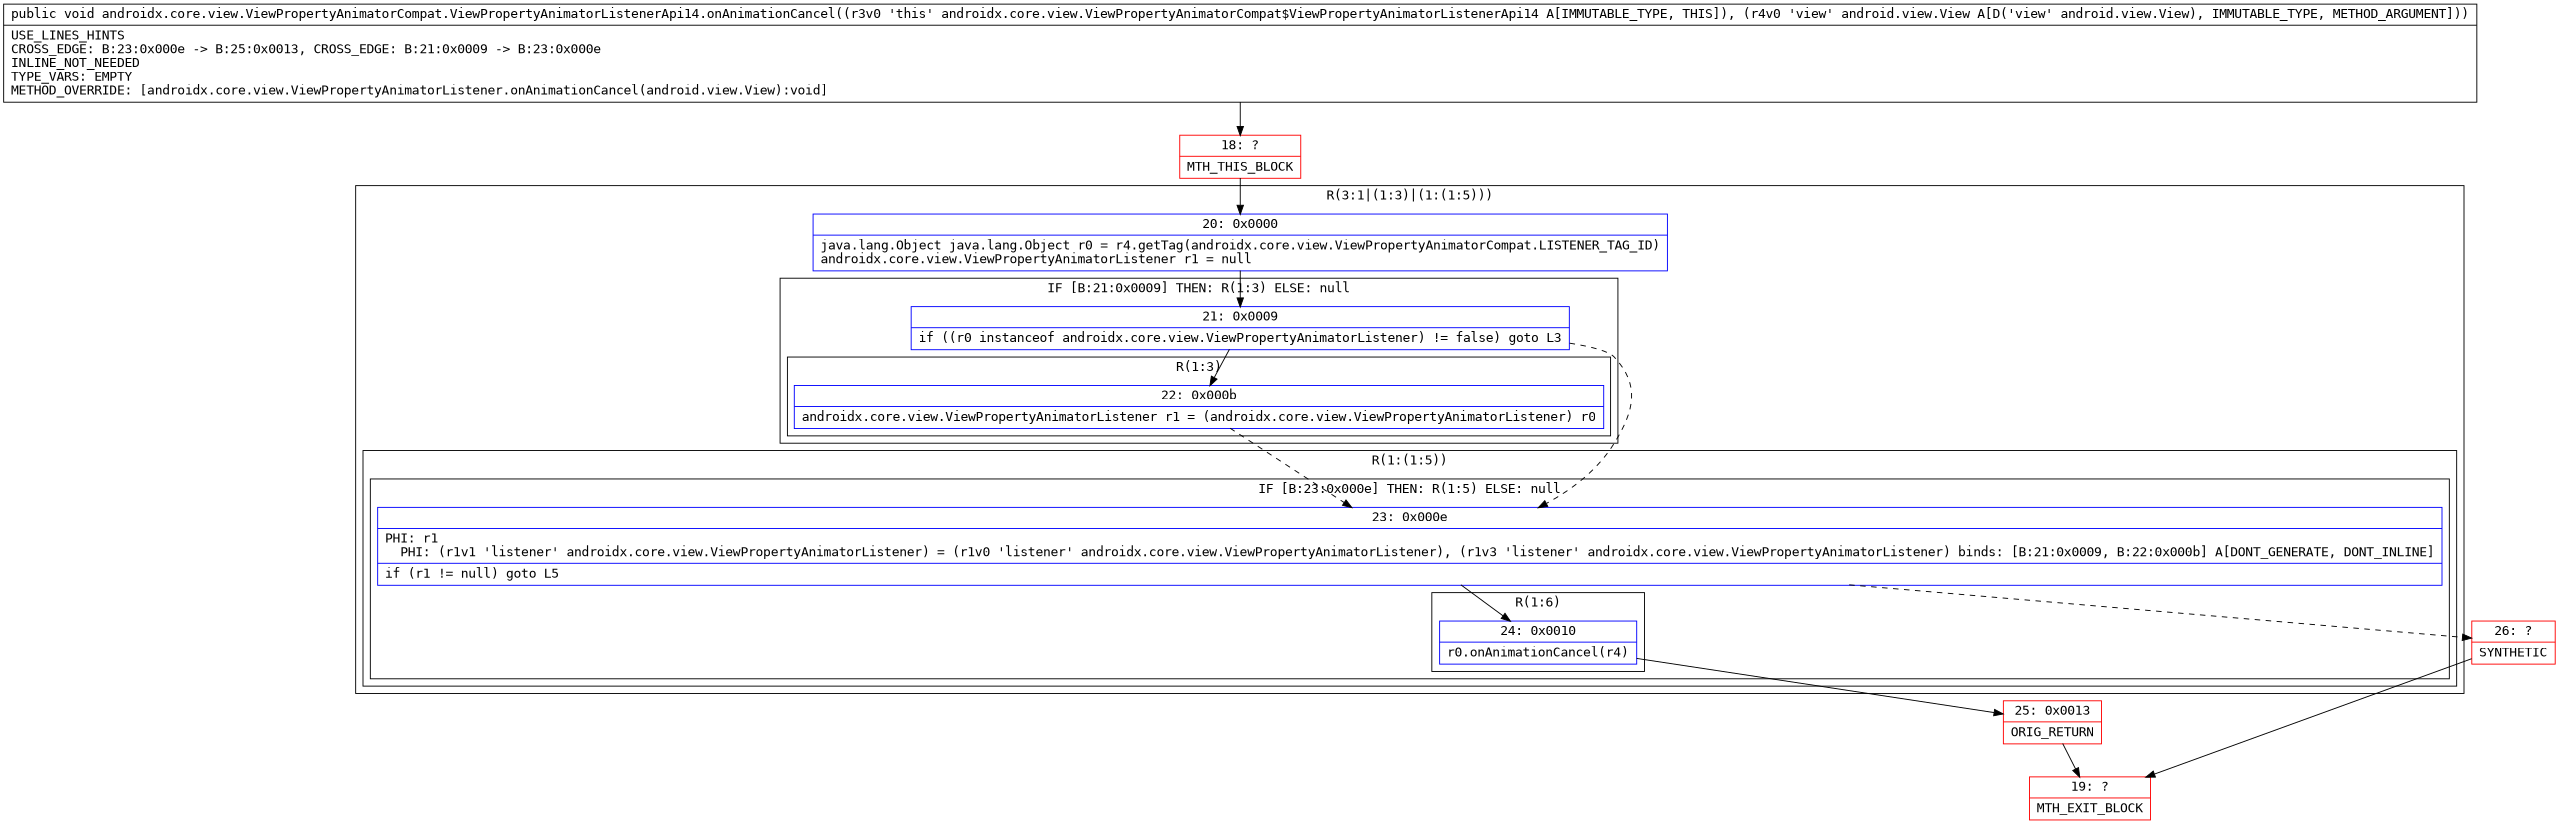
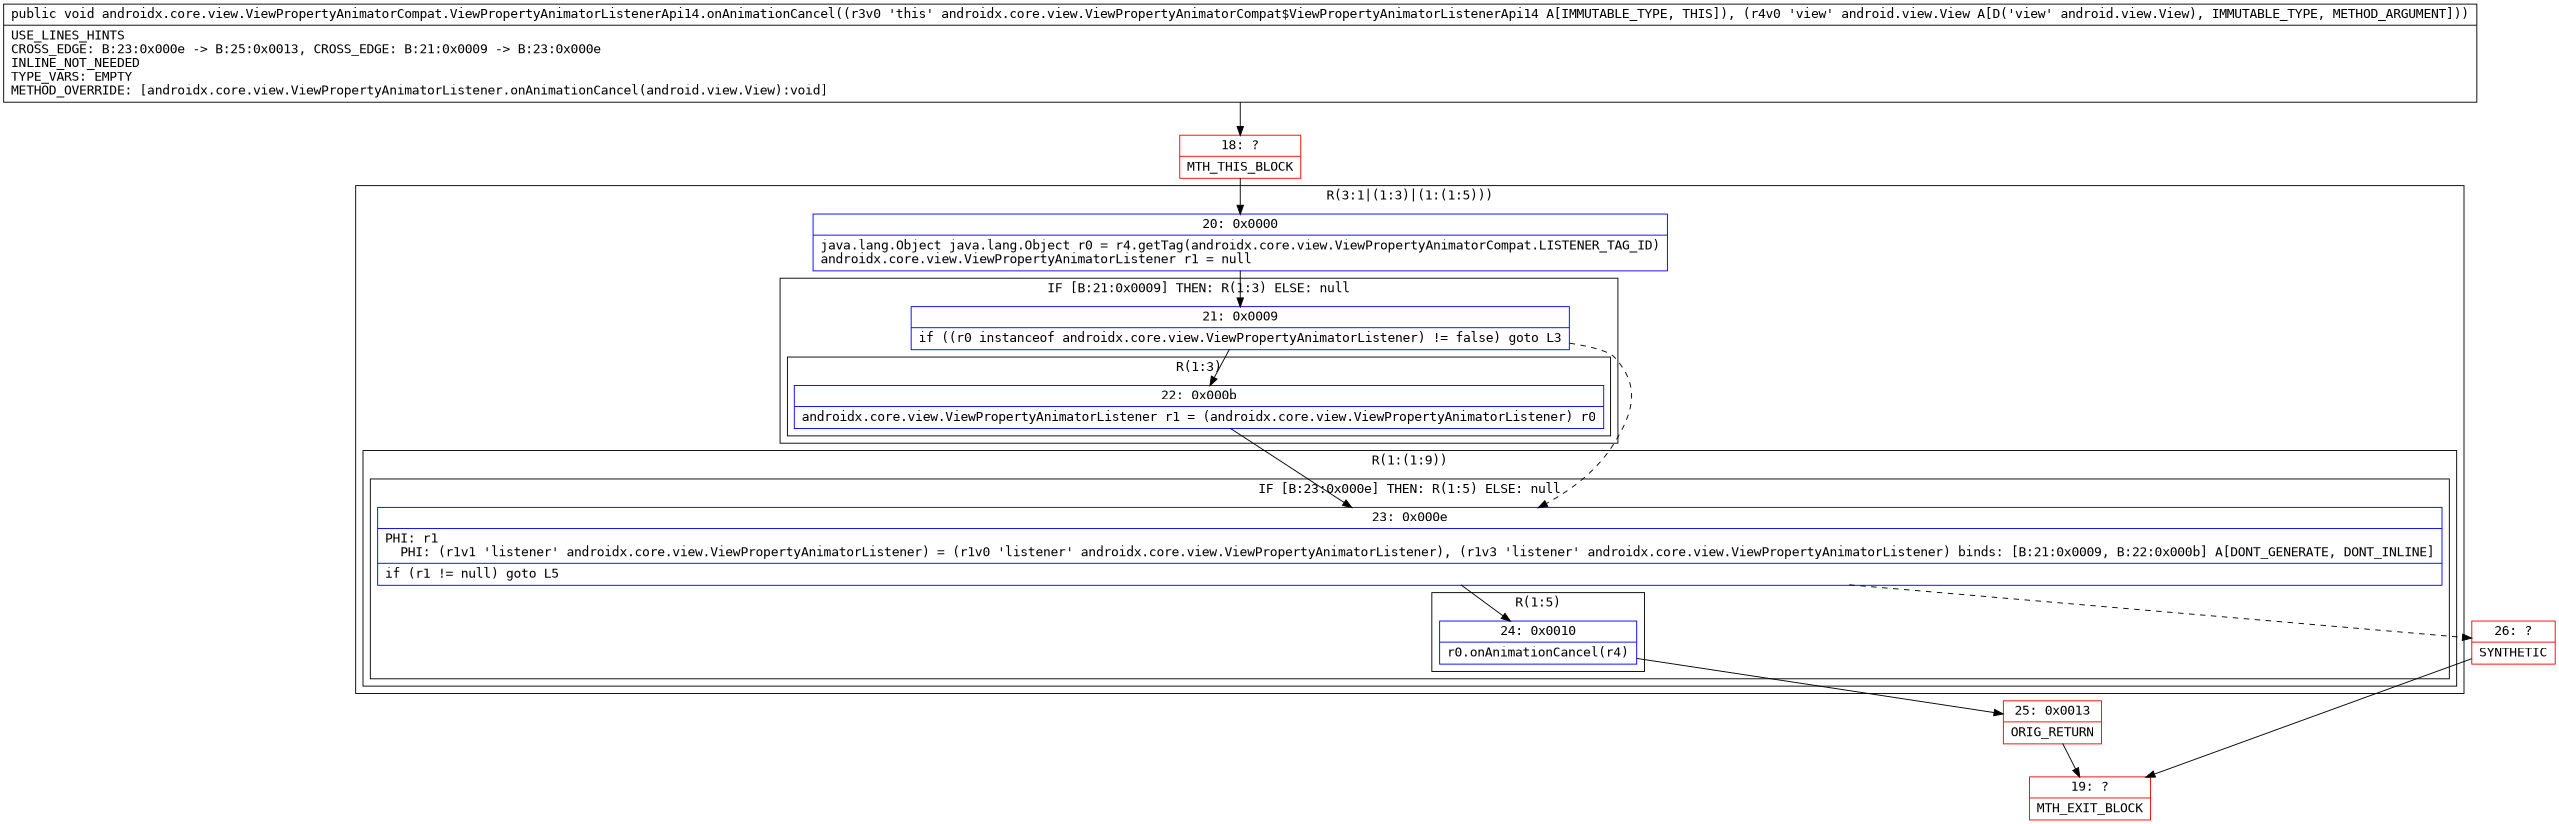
cluster "R(1:(1:5))": label "R(1:(1:5))" -> "R(1:(1:9))"
edge "22: 0x000b" -> "23: 0x000e": style dashed -> solid
cluster "R(1:6)": label "R(1:6)" -> "R(1:5)"
